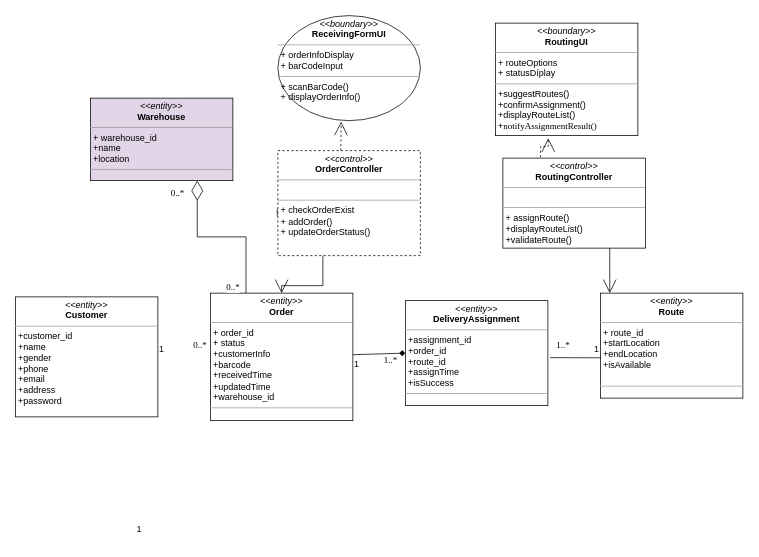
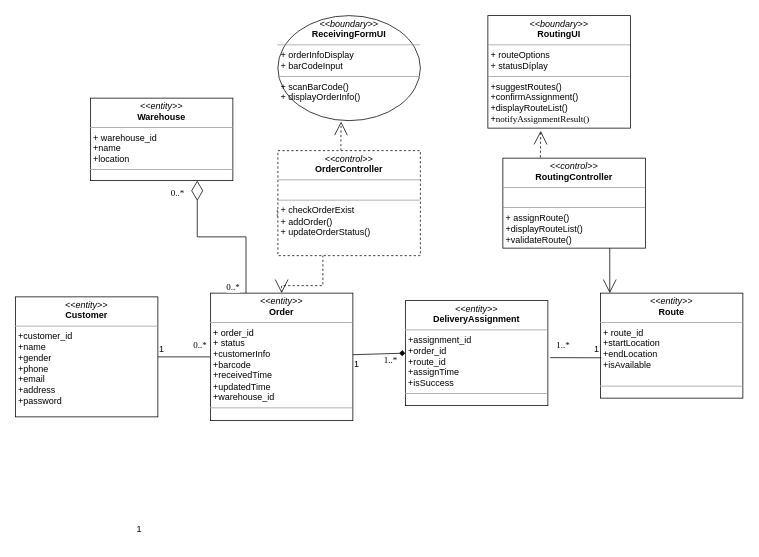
node "<<boundary>> RoutingUI + routeOptions + statusDíplay +suggestRoutes() +confirmAssignment() +displayRouteList() +notifyAssignmentResult()": moved (567, 79) -> (559, 72)
node "<<entity>> Warehouse + warehouse_id +name +location": fillcolor #e1d5e7 -> #ffffff
edge "<<control>> OrderController + checkOrderExist + addOrder() + updateOrderStatus()" -> "<<entity>> Order + order_id + status +customerInfo +barcode +receivedTime +updatedTime +warehouse_id": style solid -> dashed
edge "<<entity>> Customer +customer_id +name +gender +phone +email +address +password" -- "<<entity>> Order + order_id + status +customerInfo +barcode +receivedTime +updatedTime +warehouse_id": added
